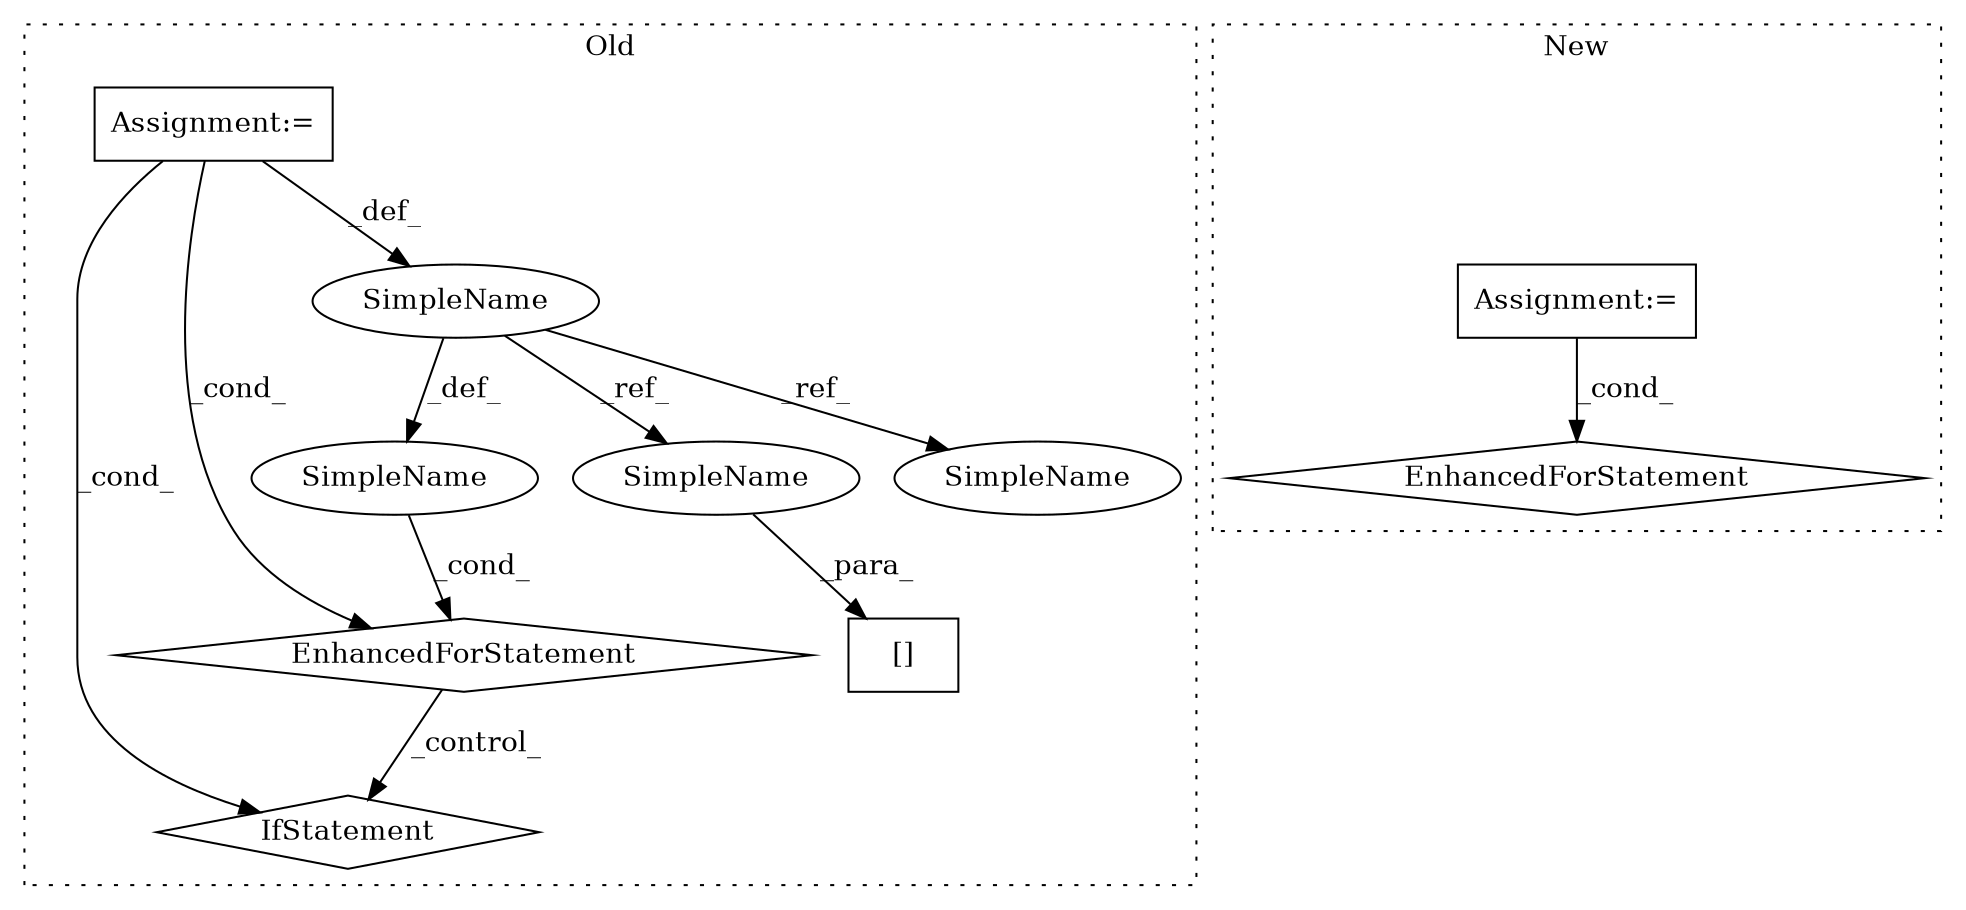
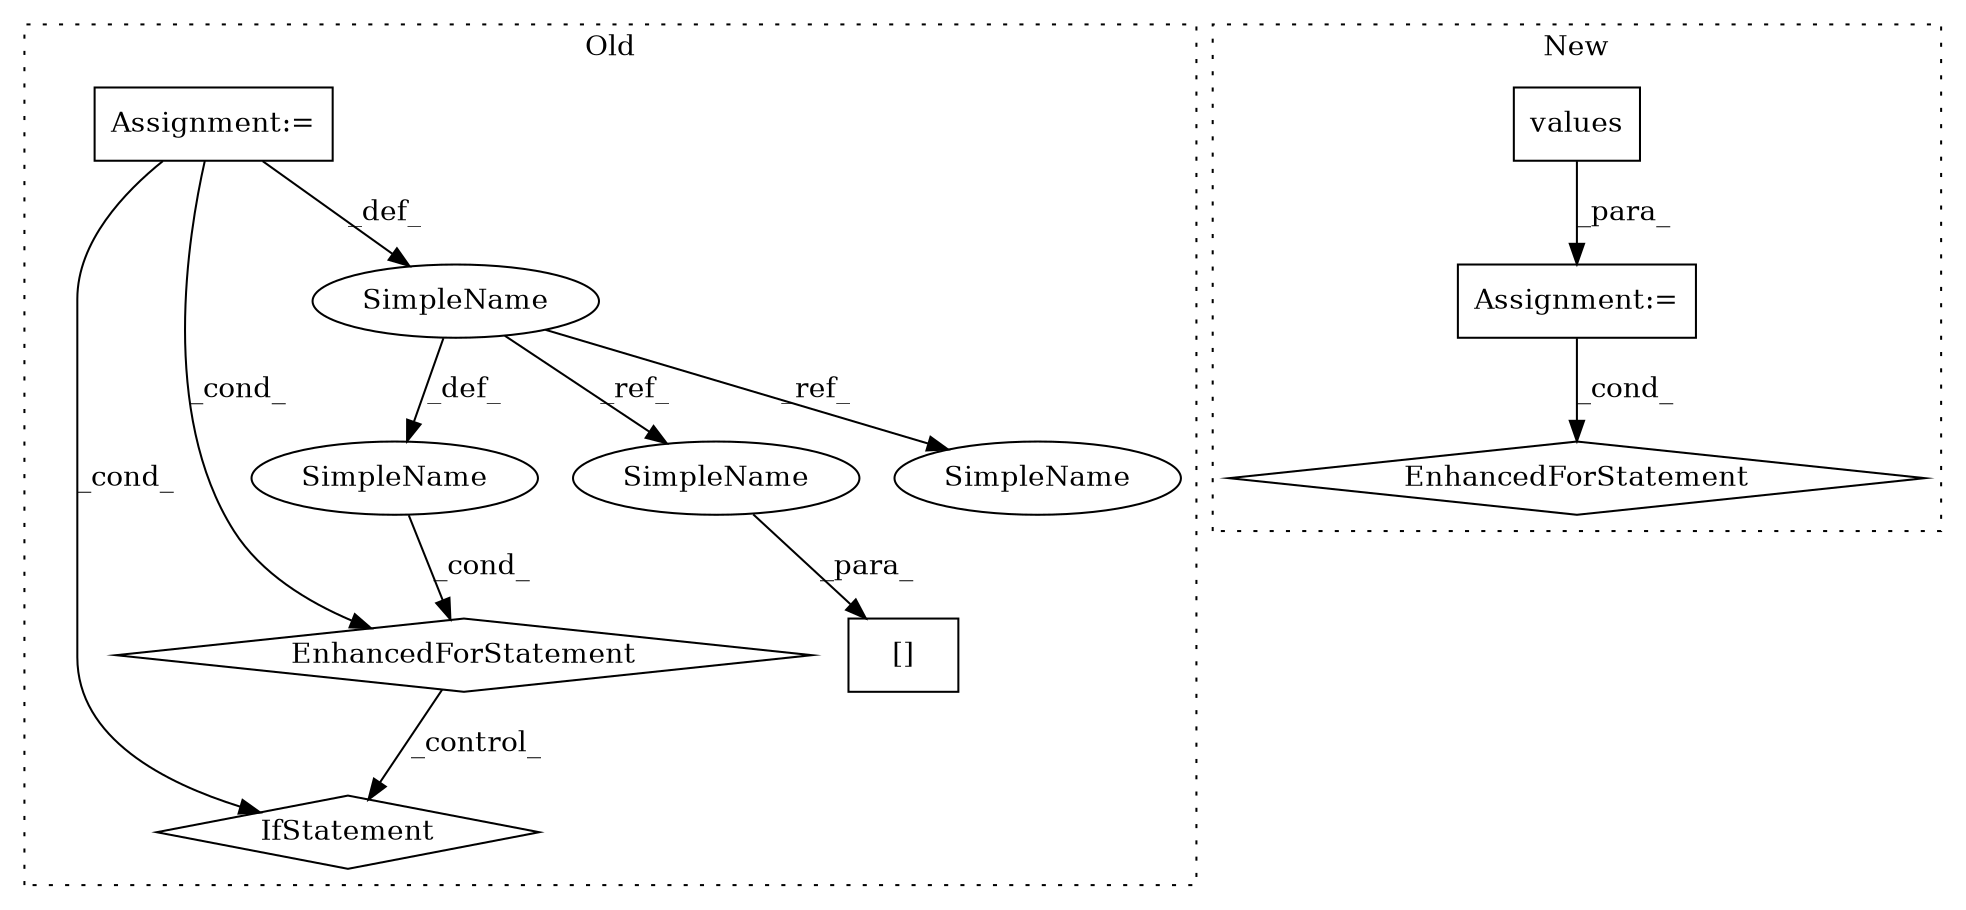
node "values": added
